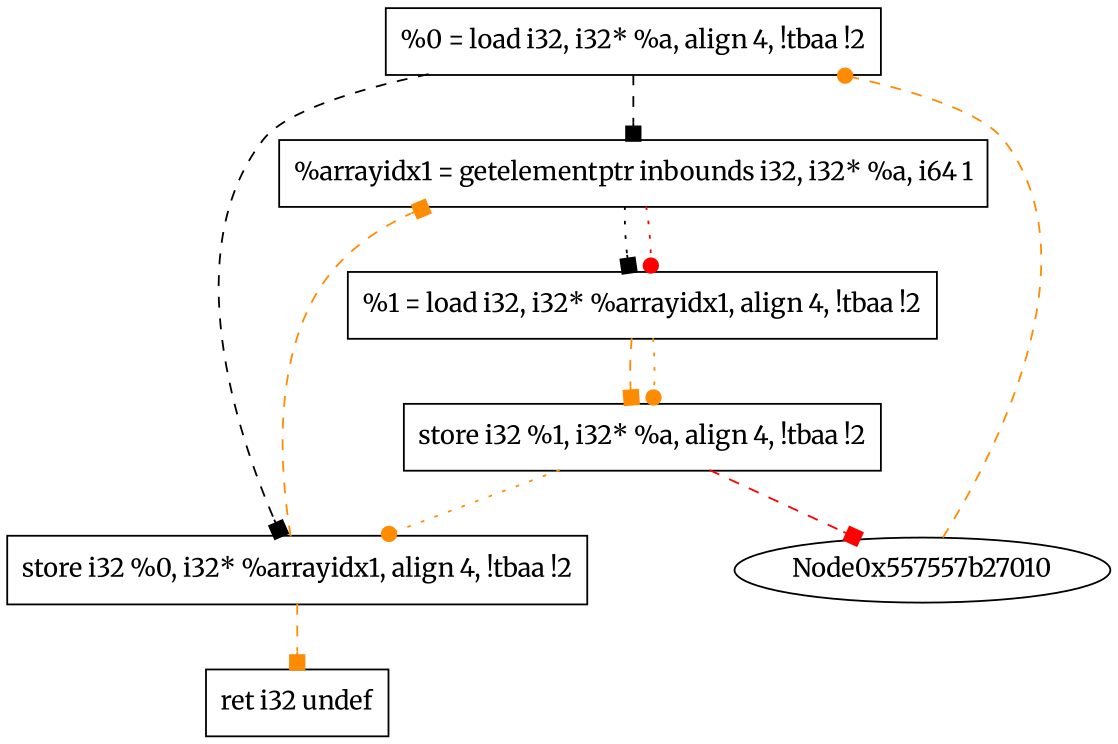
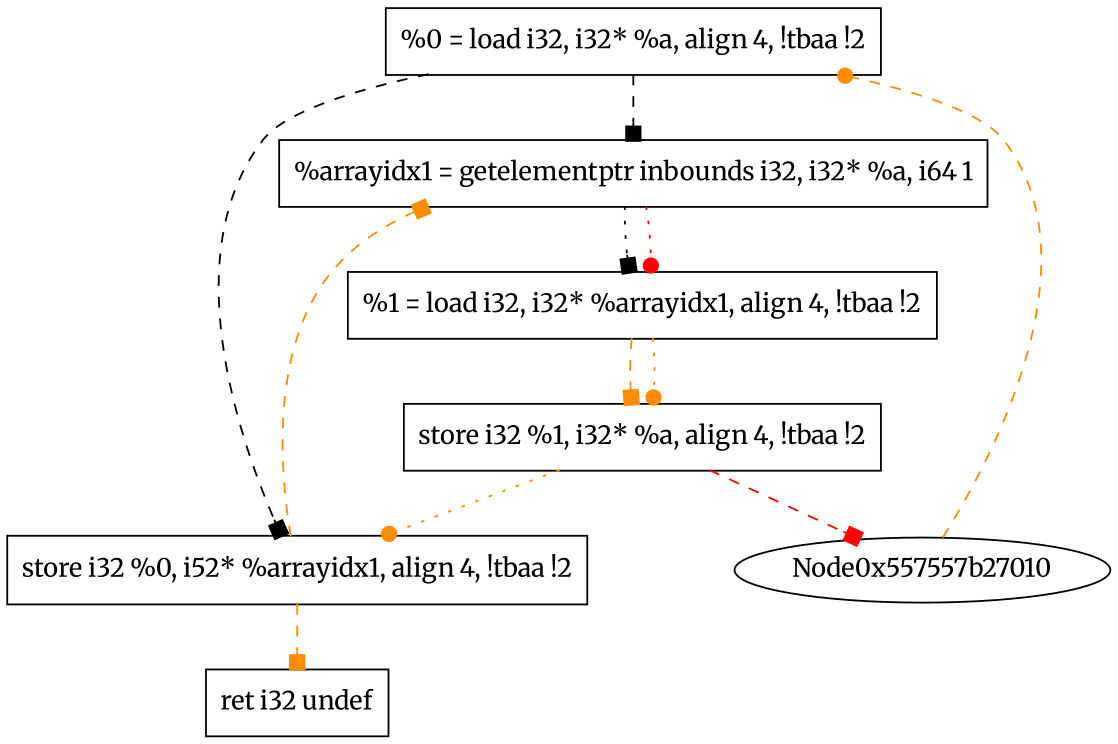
node "store i32 %0, i32* %arrayidx1, align 4, !tbaa !2": label "store i32 %0, i32* %arrayidx1, align 4, !tbaa !2" -> "store i32 %0, i52* %arrayidx1, align 4, !tbaa !2"
